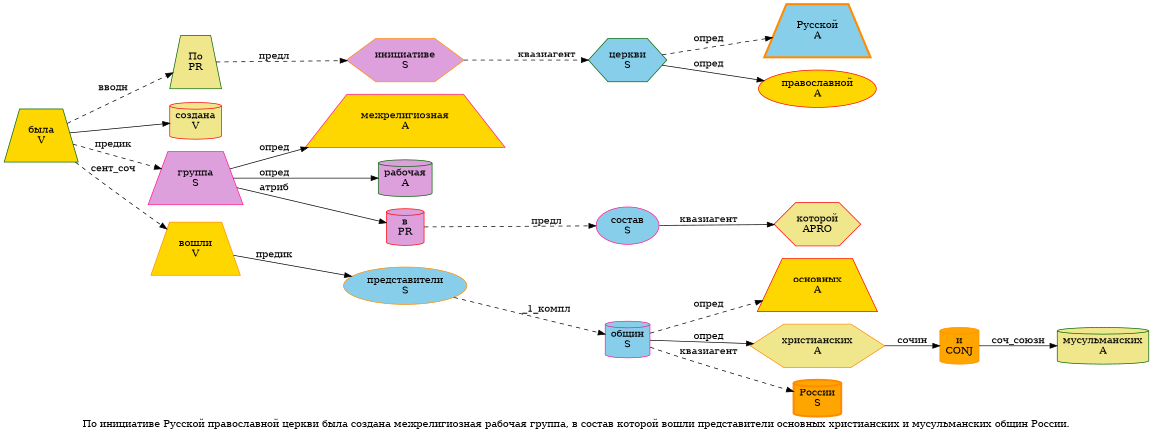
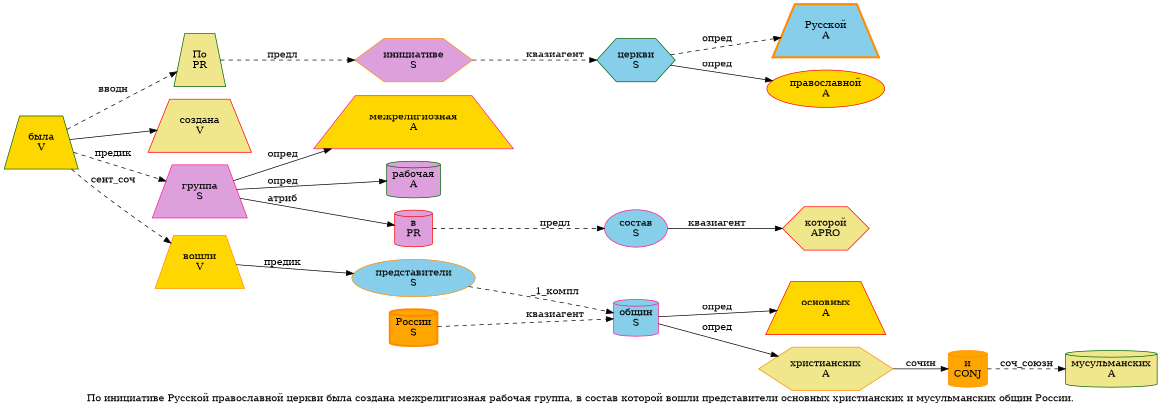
node "создана V": shape cylinder -> trapezium
edge "общин S" -> "основных A": style dashed -> solid
edge "и CONJ" -> "мусульманских A": style solid -> dashed
edge "общин S" -> "России S": reversed
